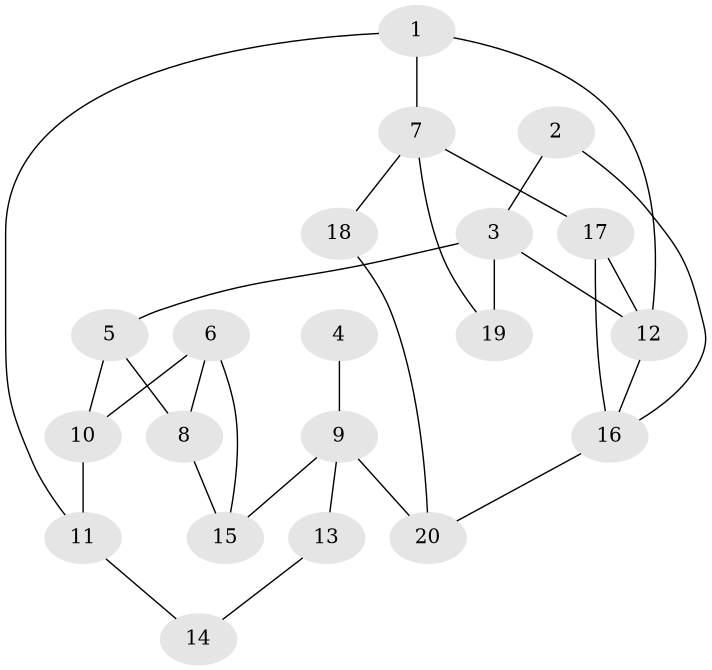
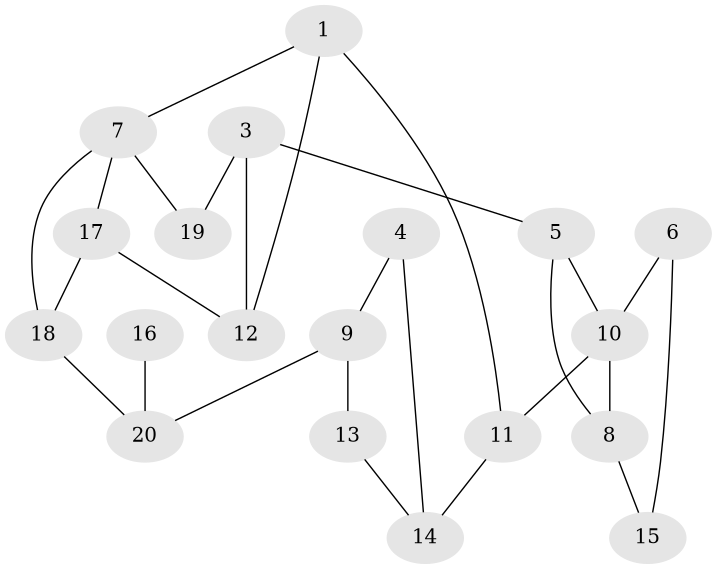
node "2": removed
edge "17" -- "16": now "17" -- "18"
edge "6" -- "8": now "10" -- "8"
edge "4" -- "14": added
edge "12" -- "16": removed
edge "9" -- "15": removed
